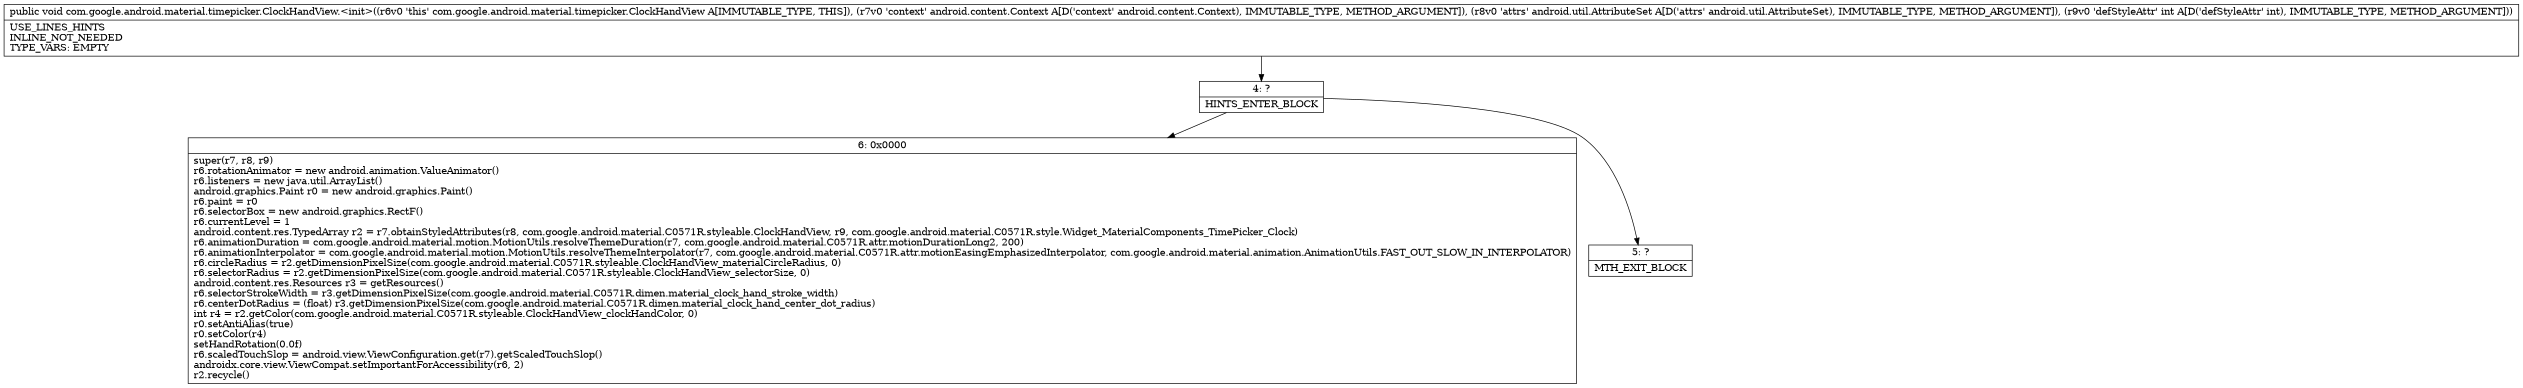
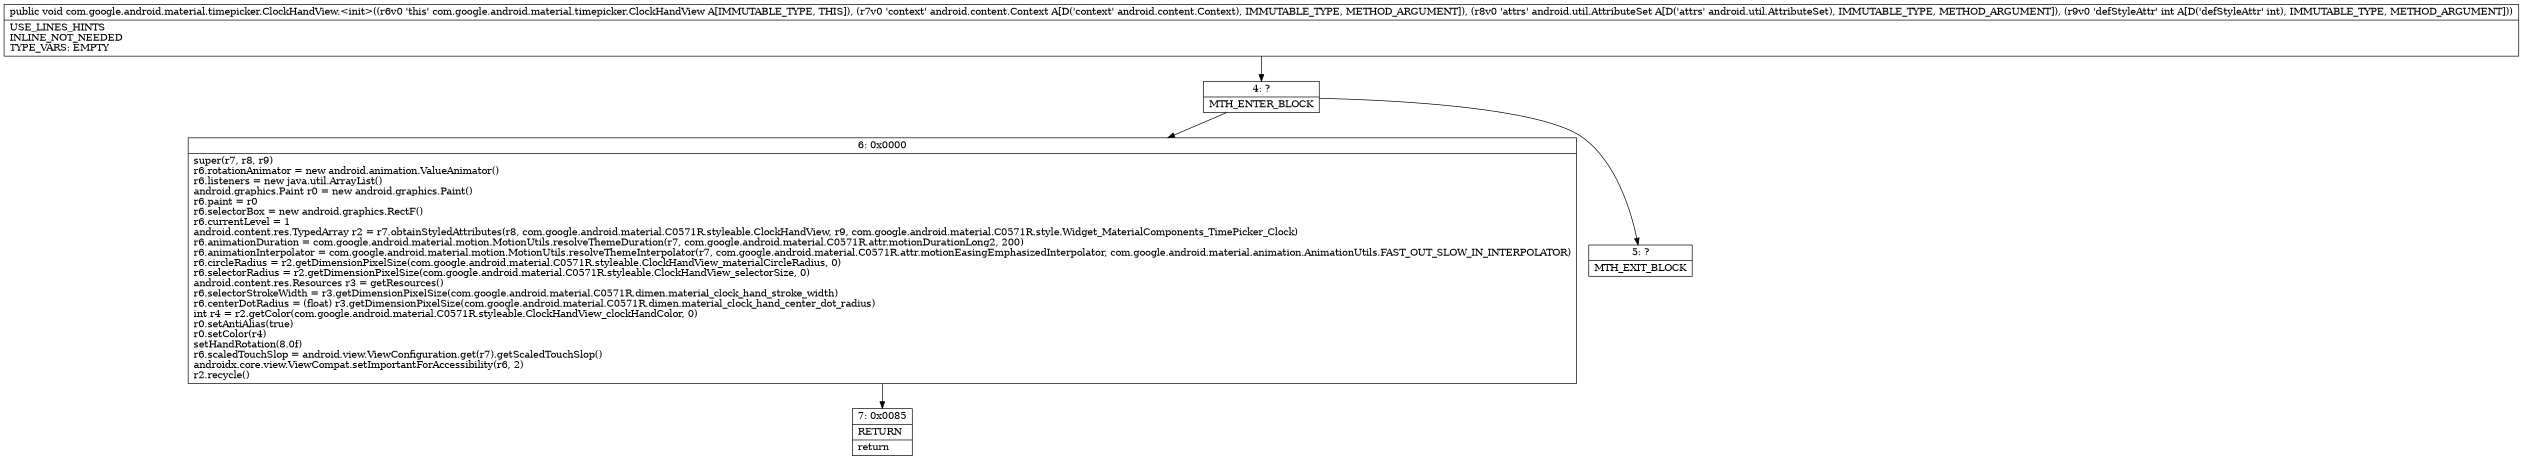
node "4: ?": text "HINTS_ENTER_BLOCK" -> "MTH_ENTER_BLOCK"
node "6: 0x0000": text "setHandRotation(0.0f)" -> "setHandRotation(8.0f)"
node "7: 0x0085": added
